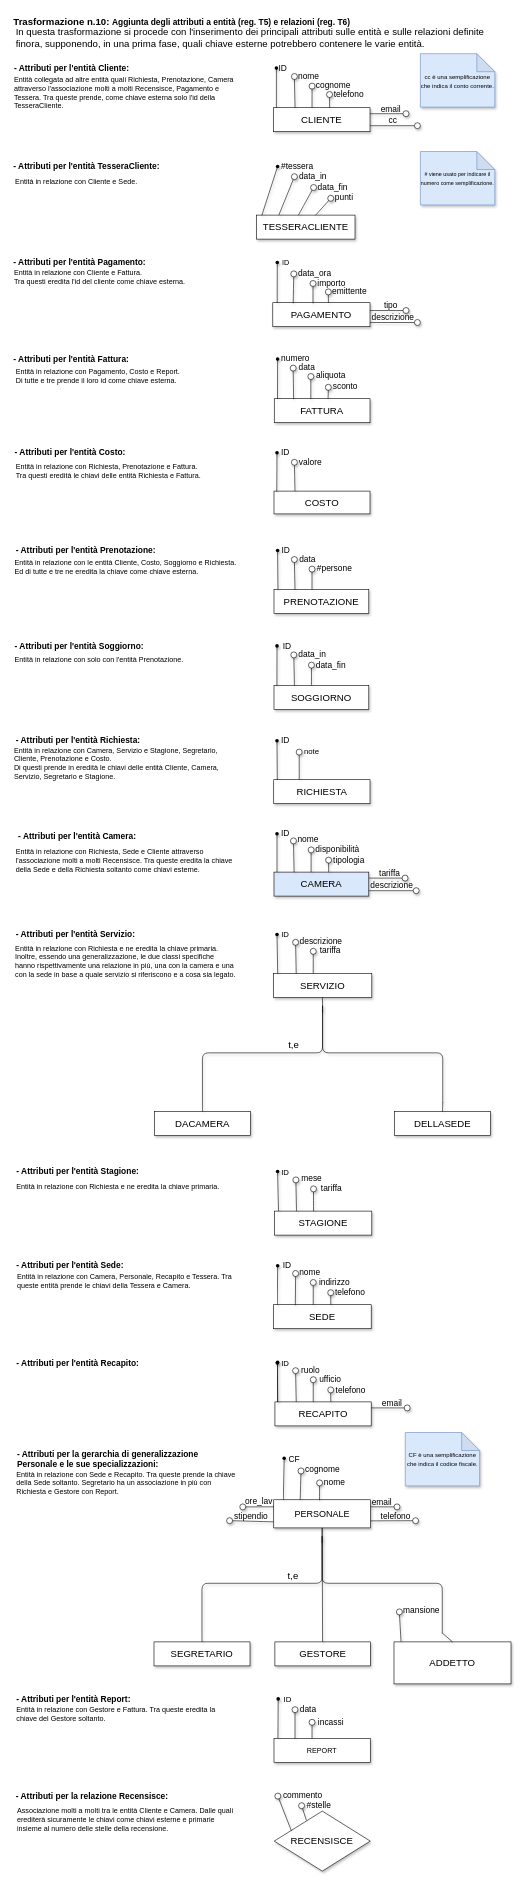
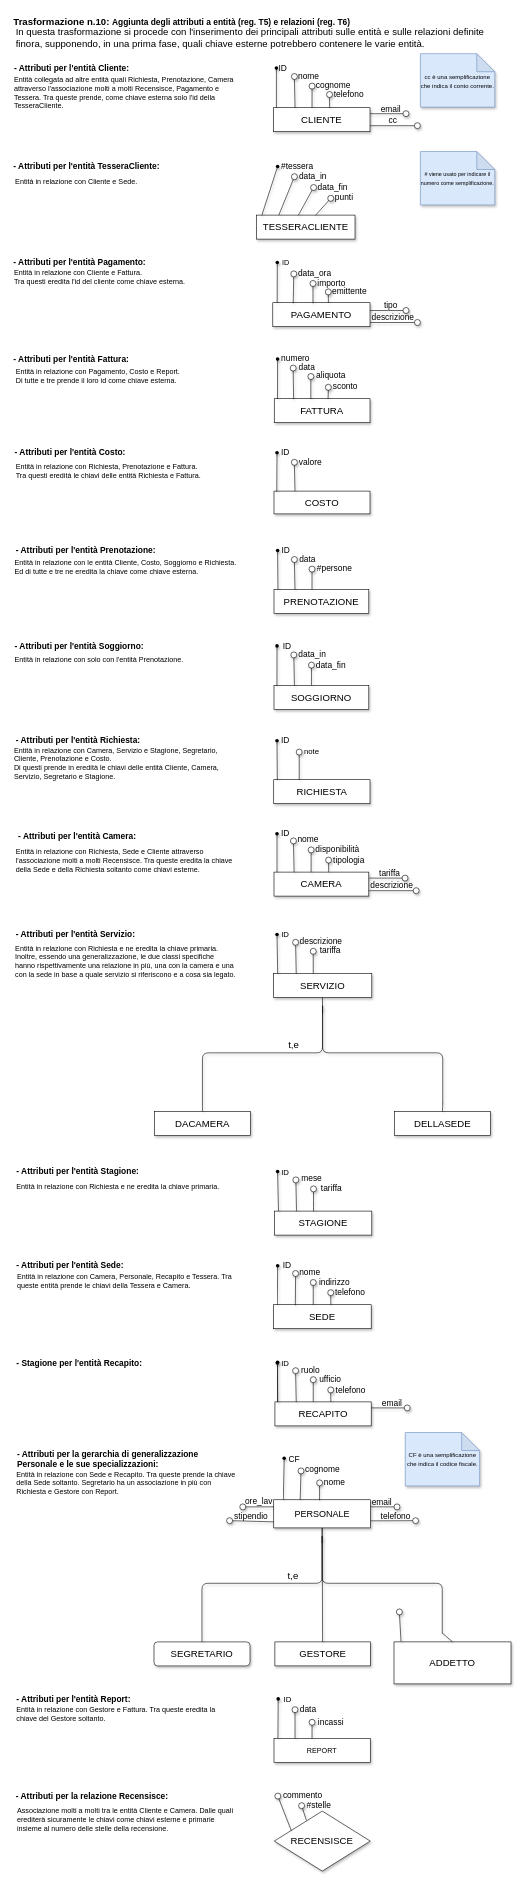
node "CAMERA": fillcolor #dae8fc -> #ffffff
node "- Attributi per l'entità Recapito:": label "- Attributi per l'entità Recapito:" -> "- Stagione per l'entità Recapito:"
node "mansione": removed
node "SEGRETARIO": shape rectangle -> rounded rectangle
